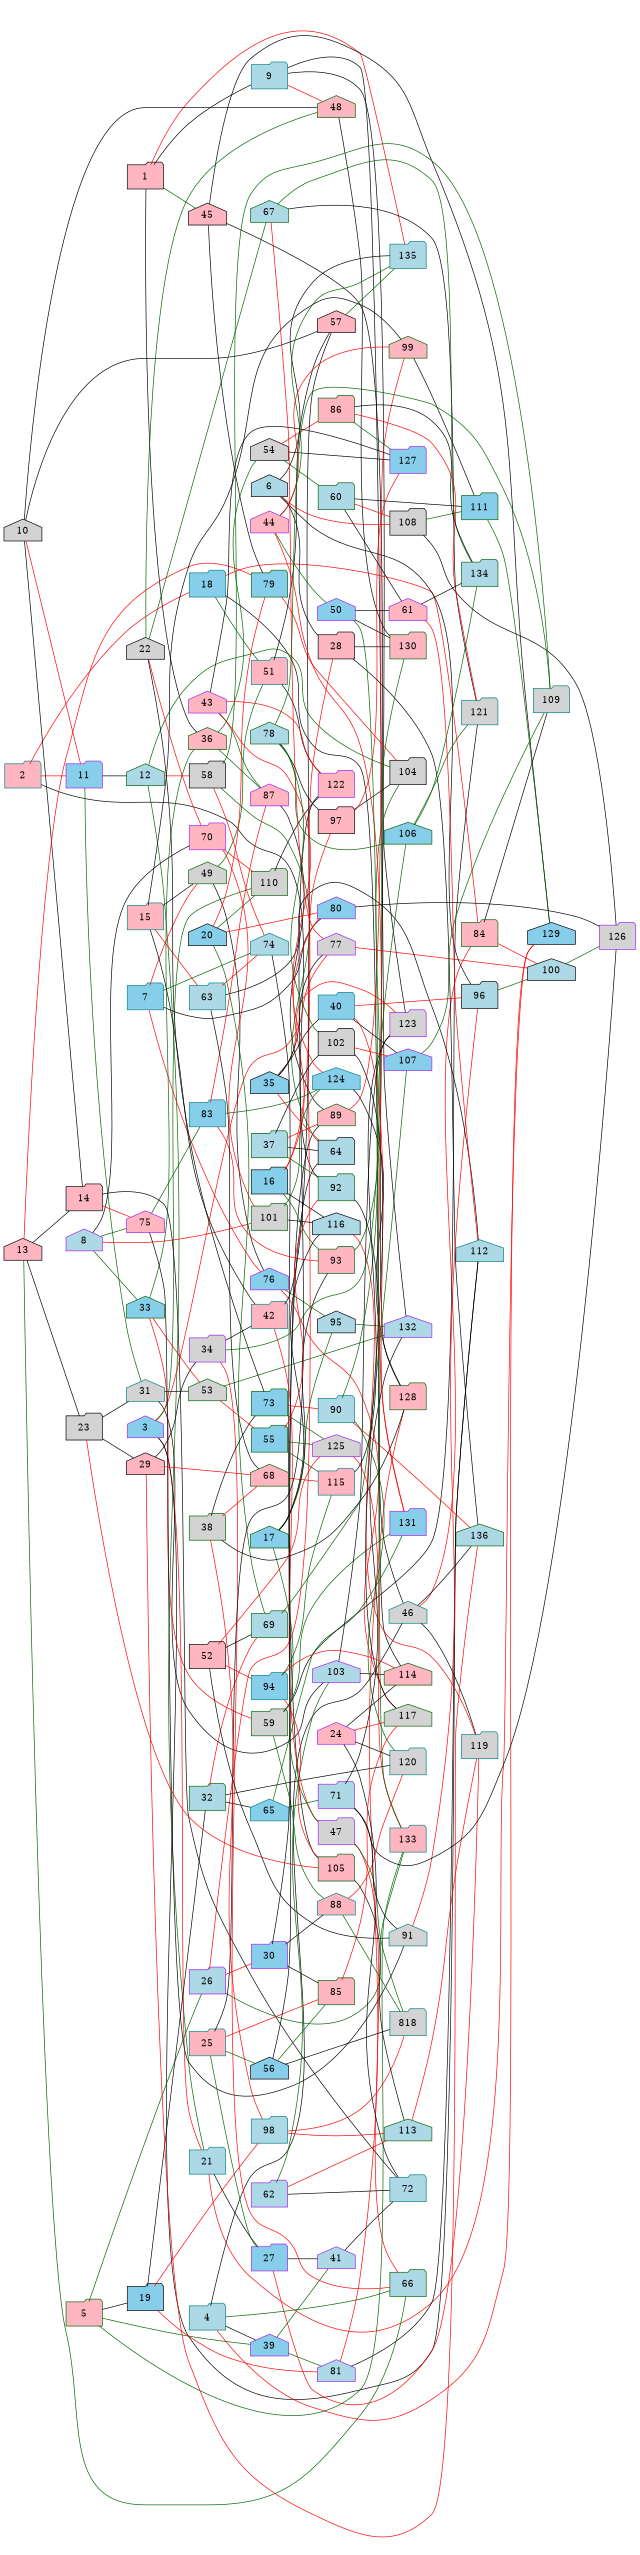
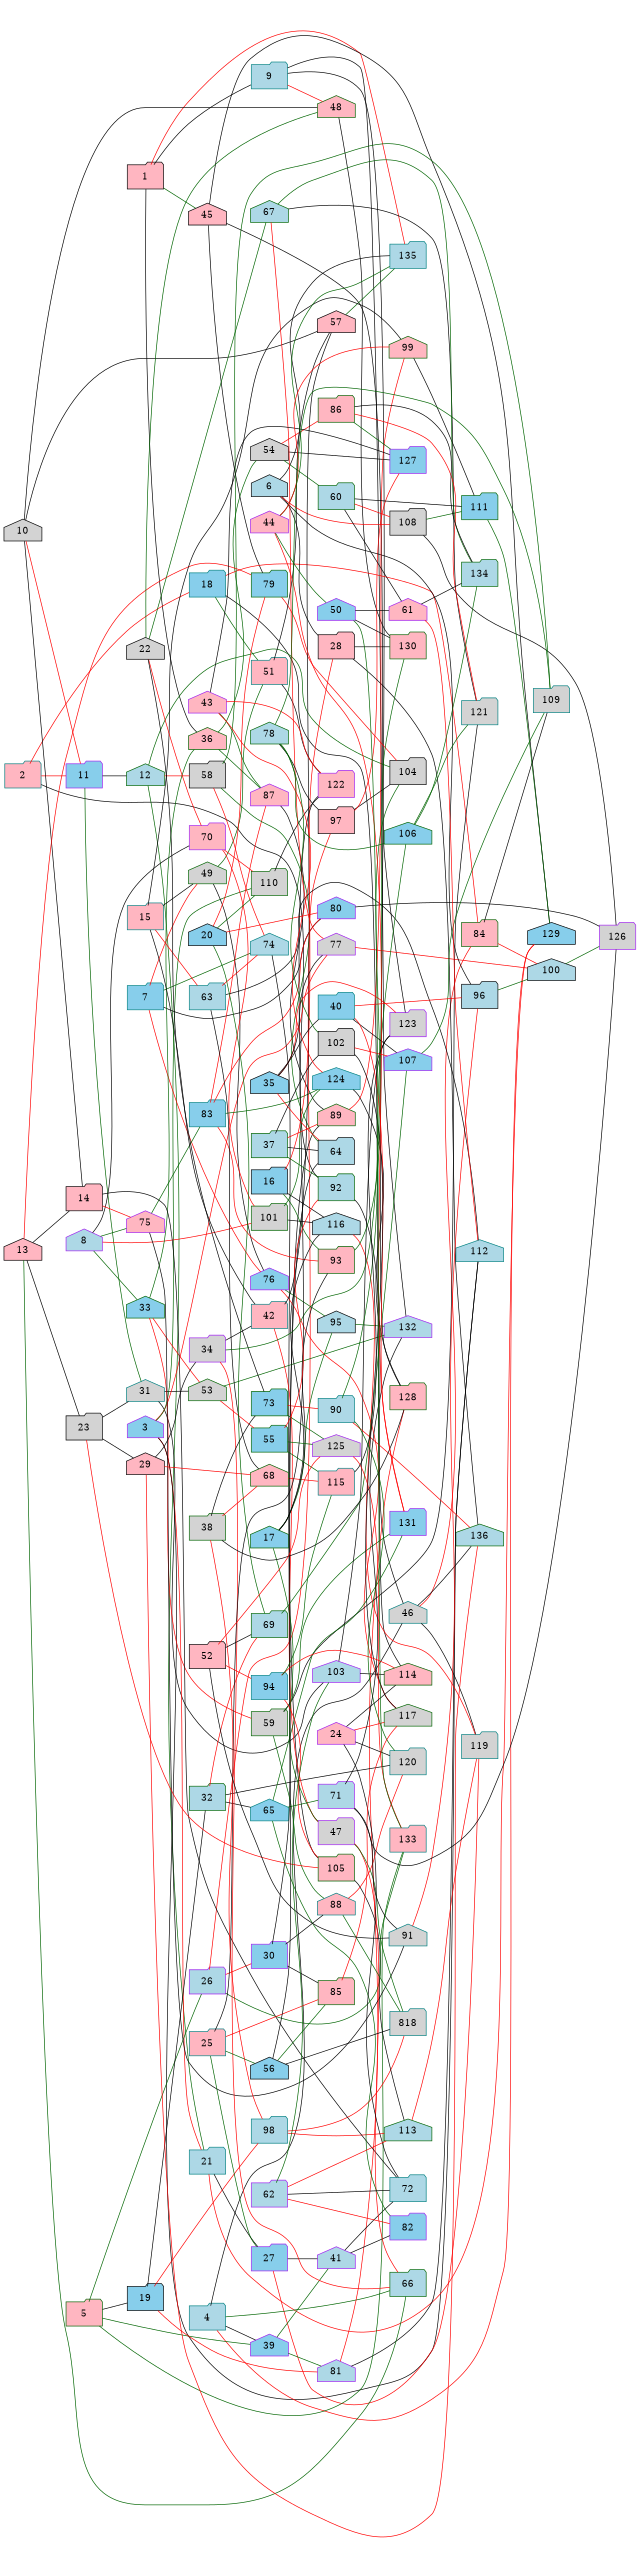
edge "80" -- "16": now "80" -- "83"
node "82": added
